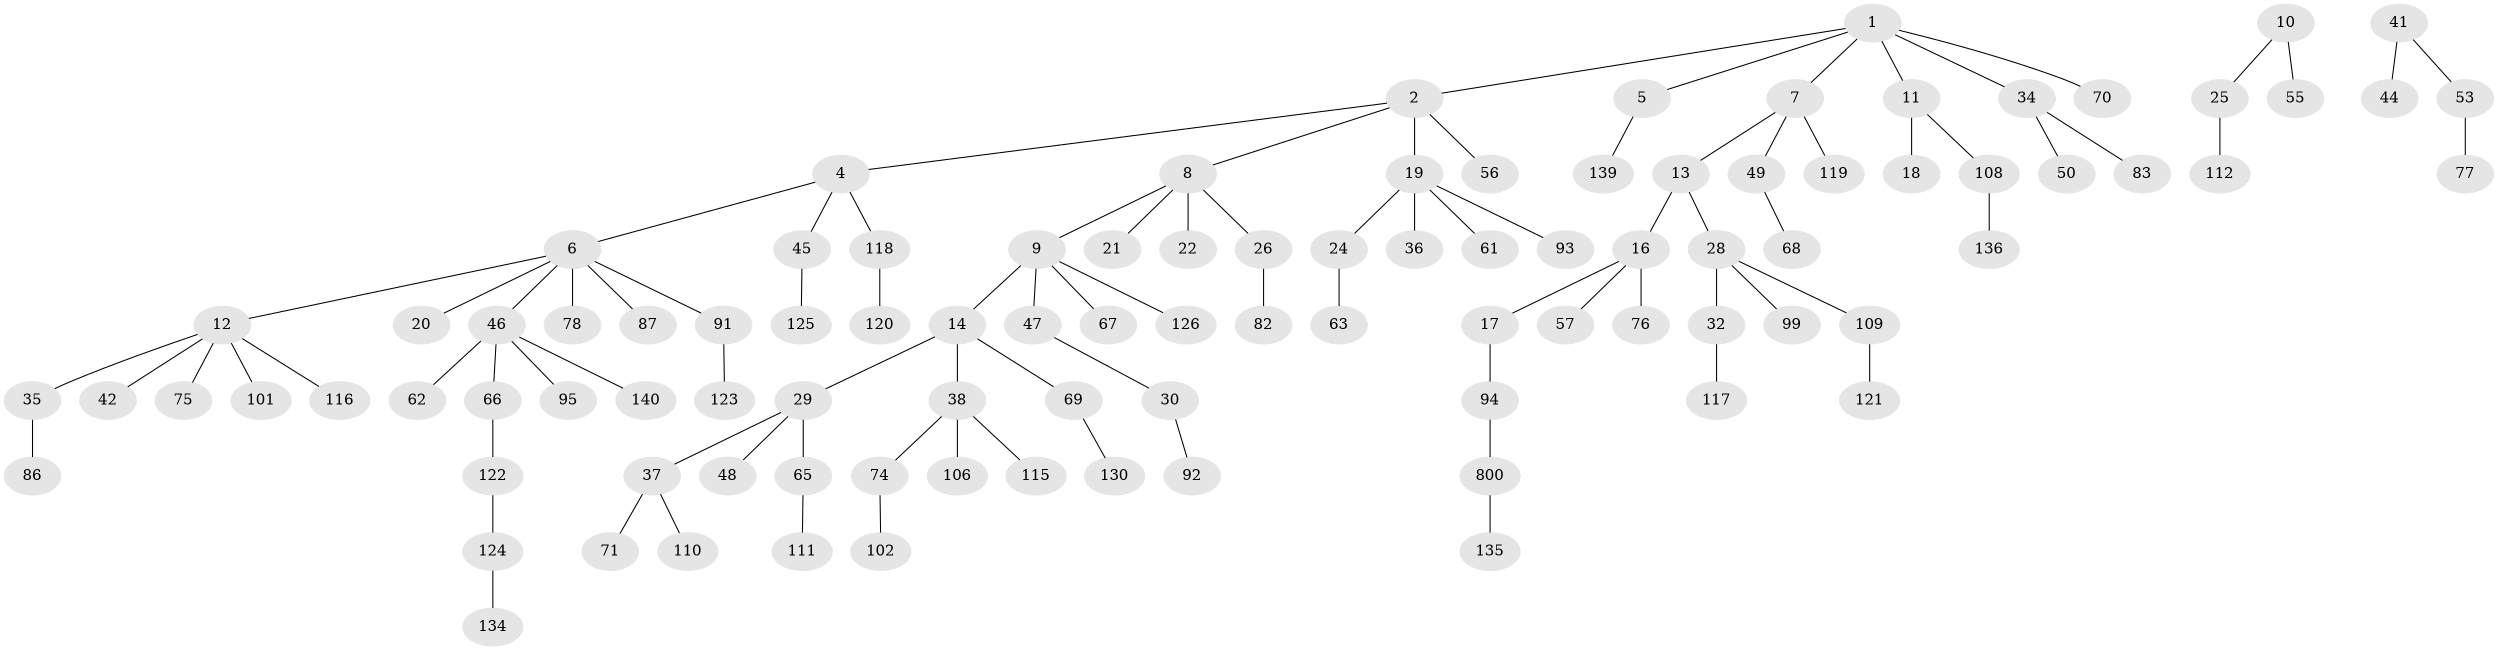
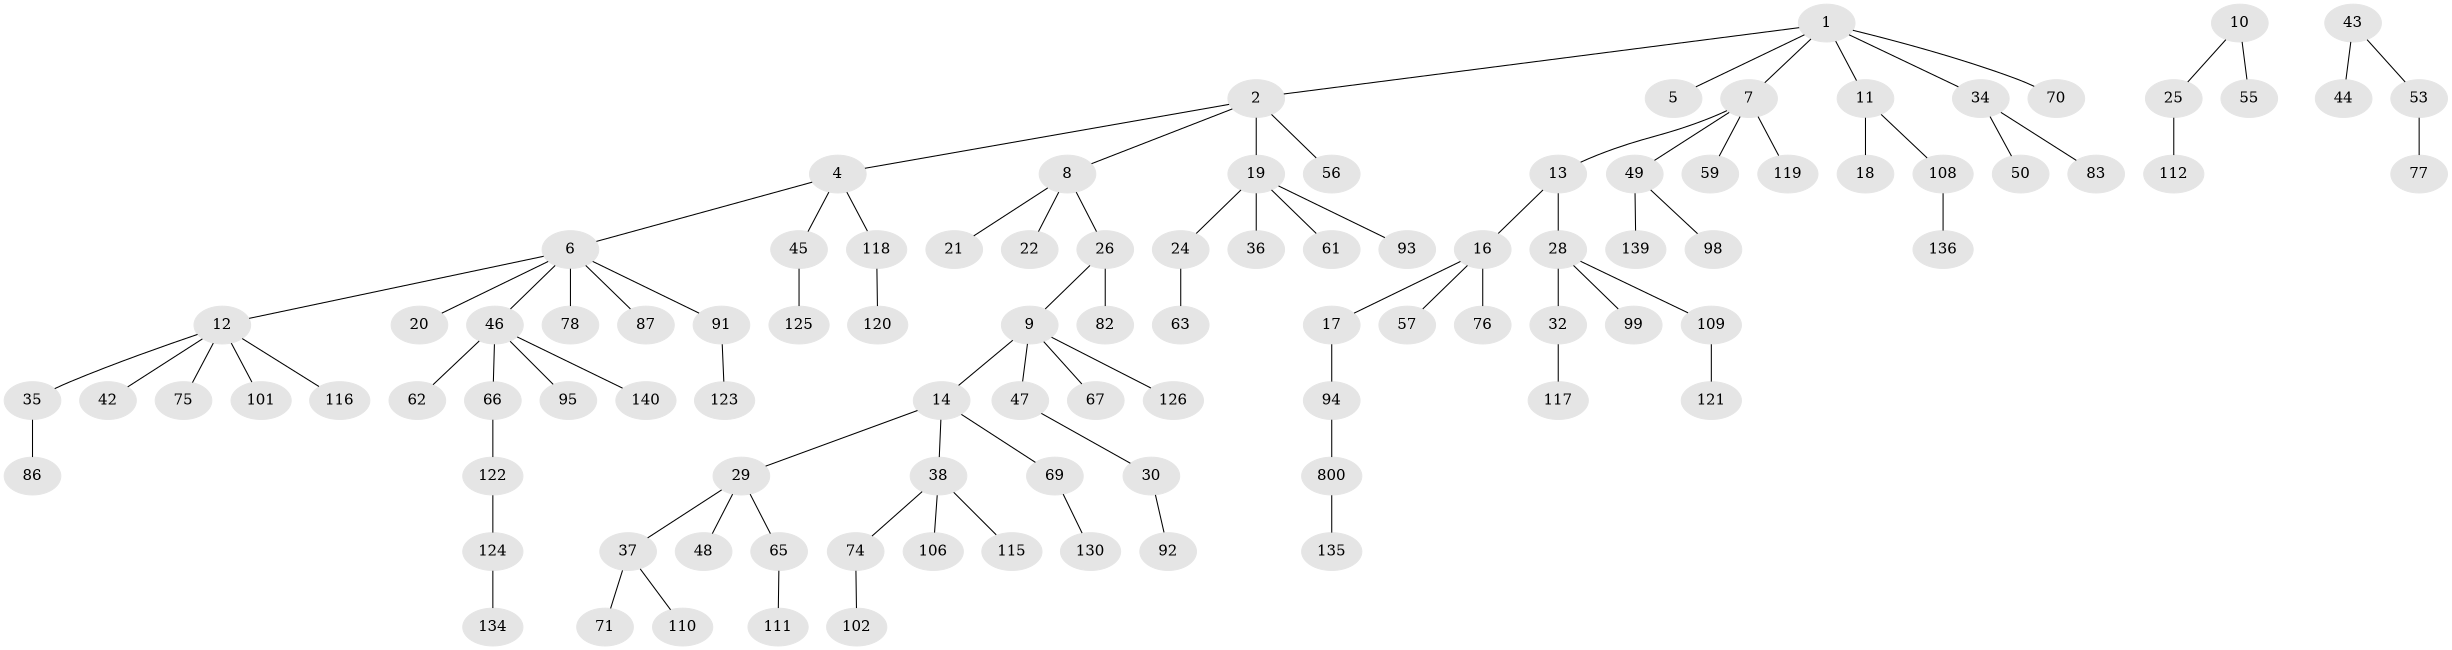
node "41": label "41" -> "43"
edge "5" -- "139": now "49" -- "139"
node "59": added
edge "8" -- "9": now "26" -- "9"
node "68": label "68" -> "98"
